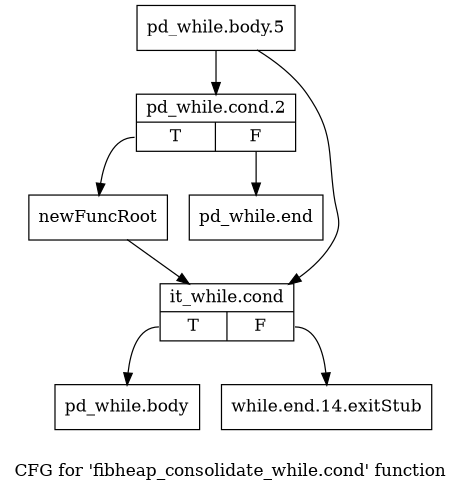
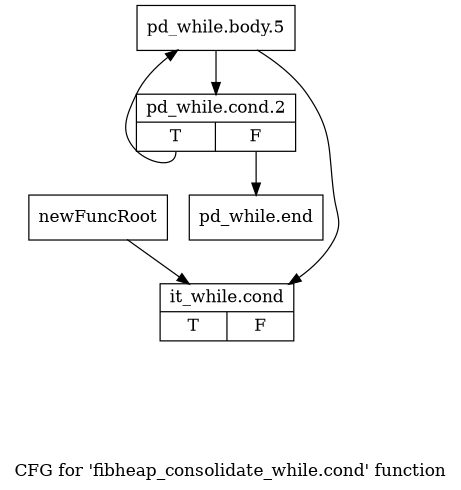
edge "pd_while.cond.2" -> "newFuncRoot": now "pd_while.cond.2" -> "pd_while.body.5"
node "pd_while.body": removed
node "while.end.14.exitStub": removed
